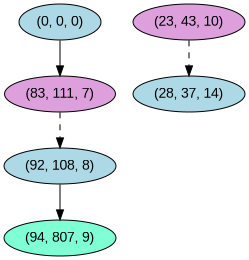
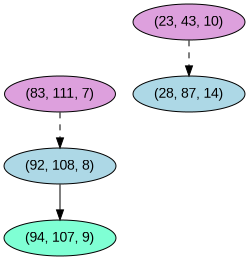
node "(0, 0, 0)": removed
node "(28, 37, 14)": label "(28, 37, 14)" -> "(28, 87, 14)"
node "(94, 807, 9)": label "(94, 807, 9)" -> "(94, 107, 9)"
